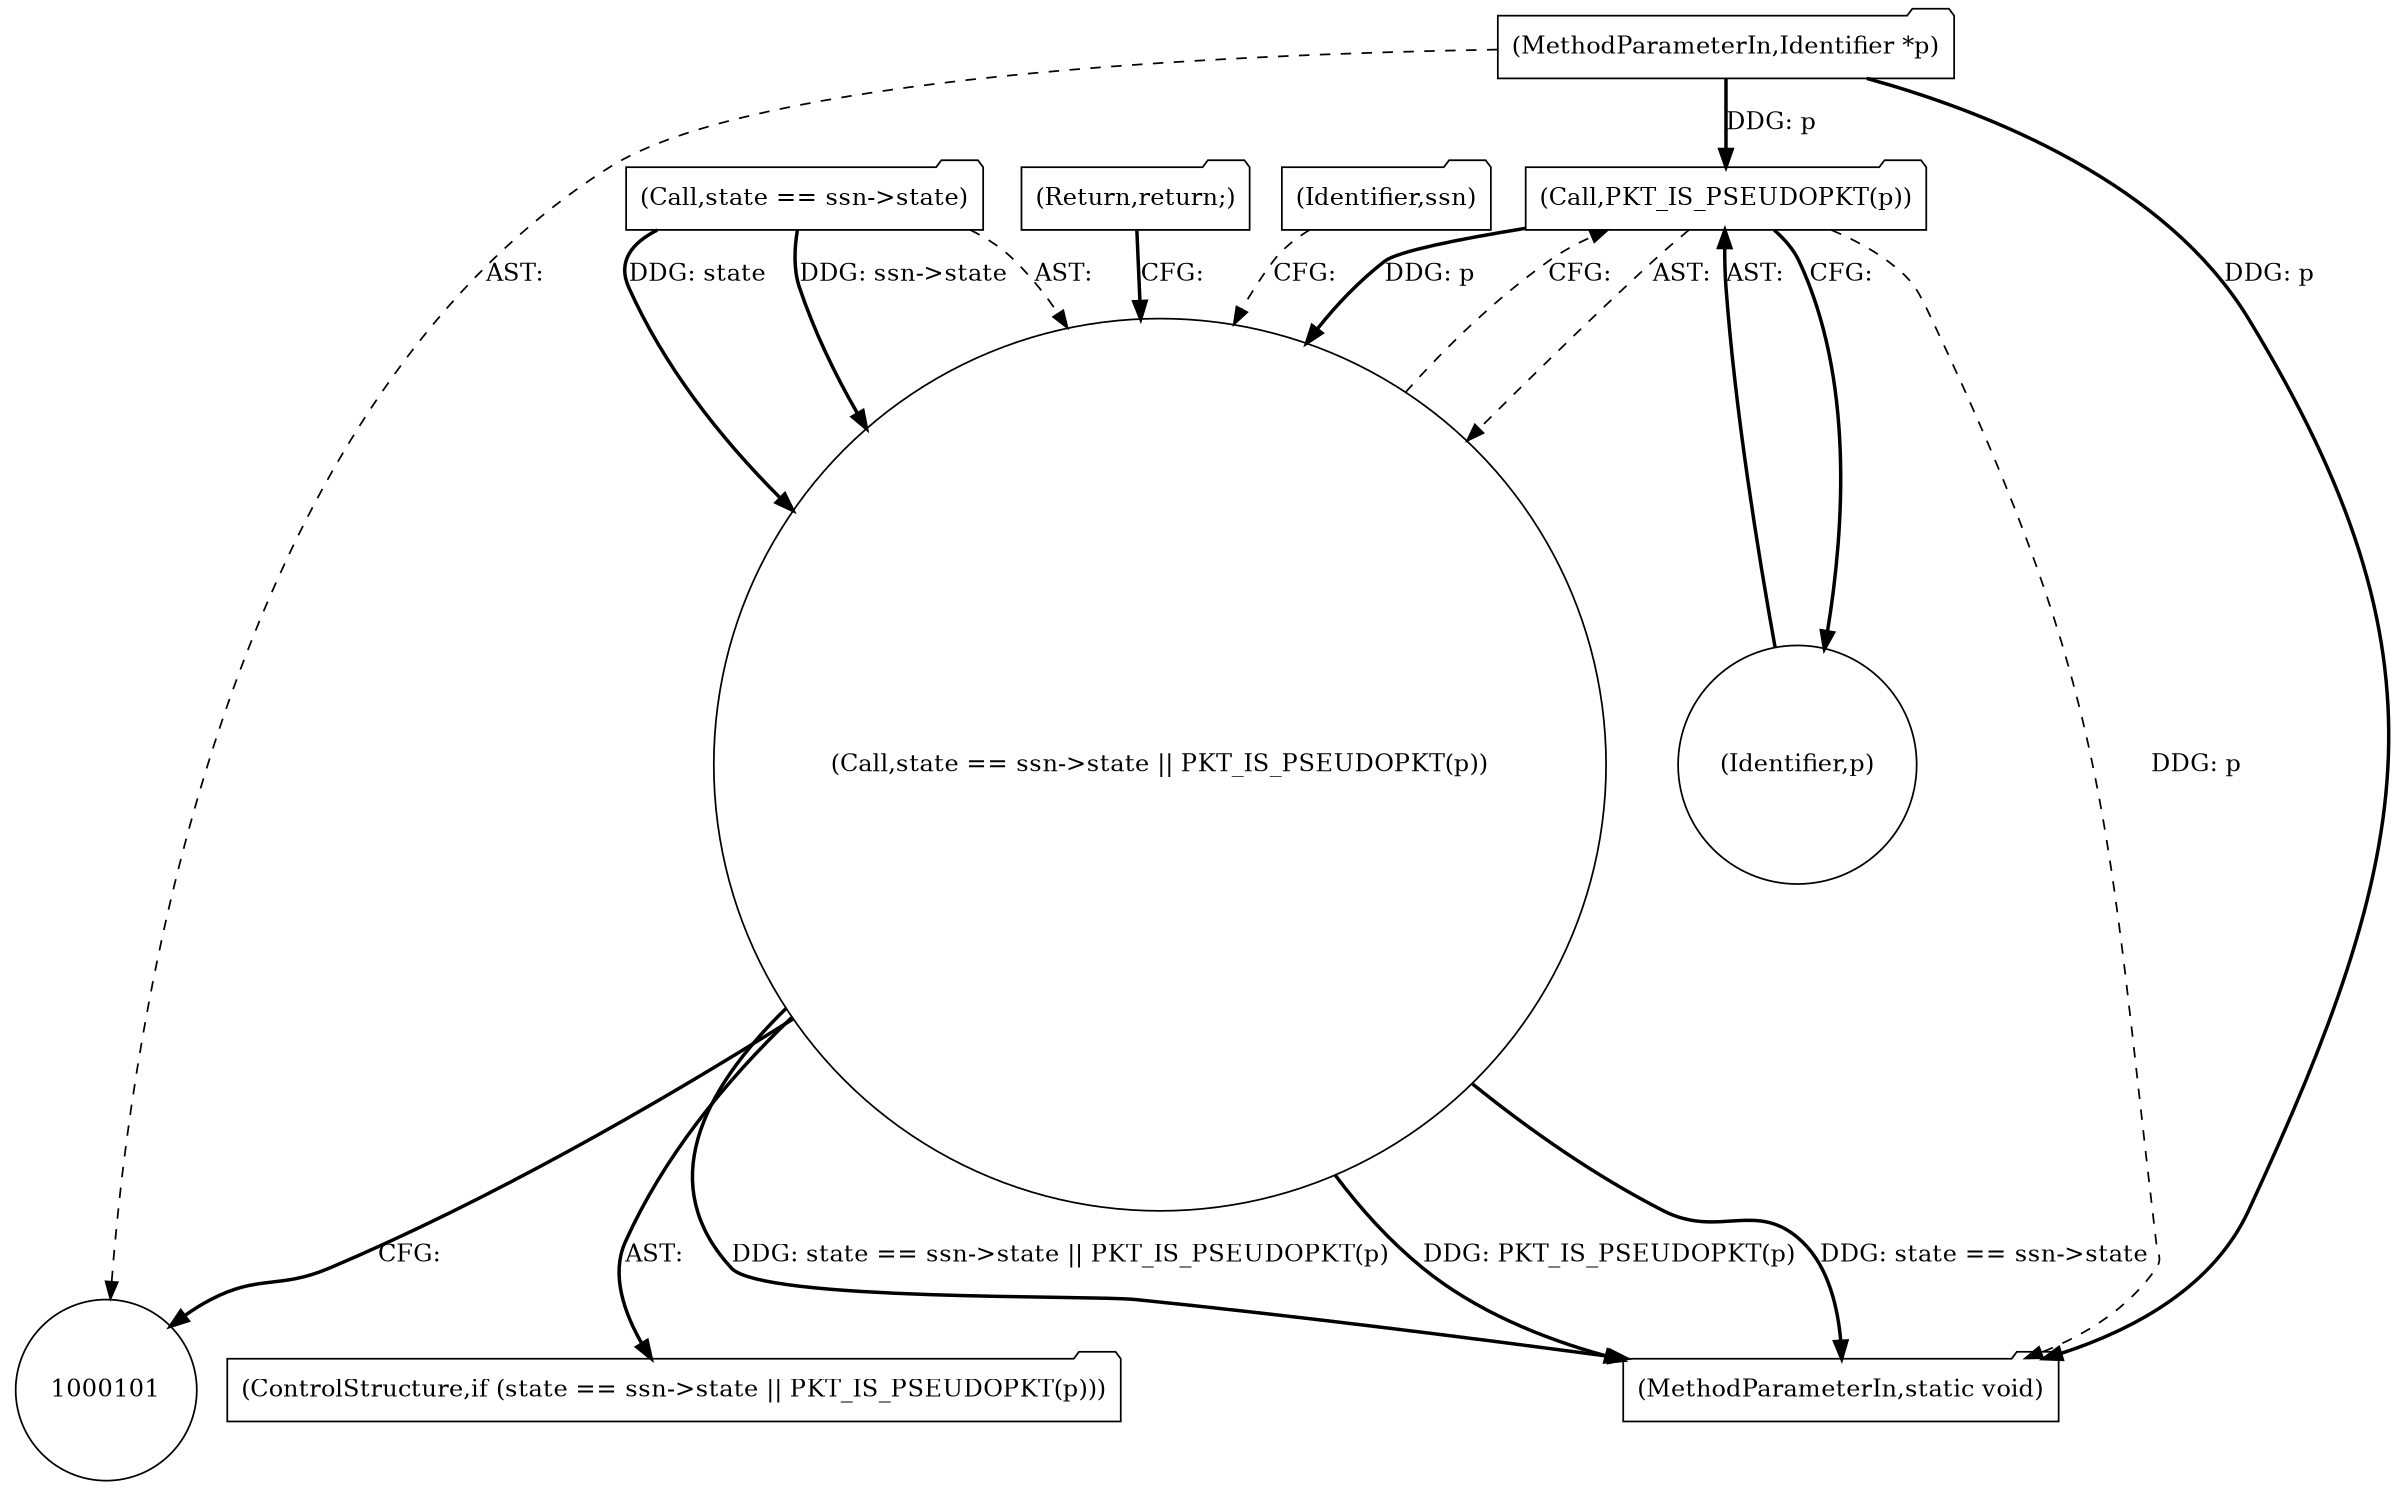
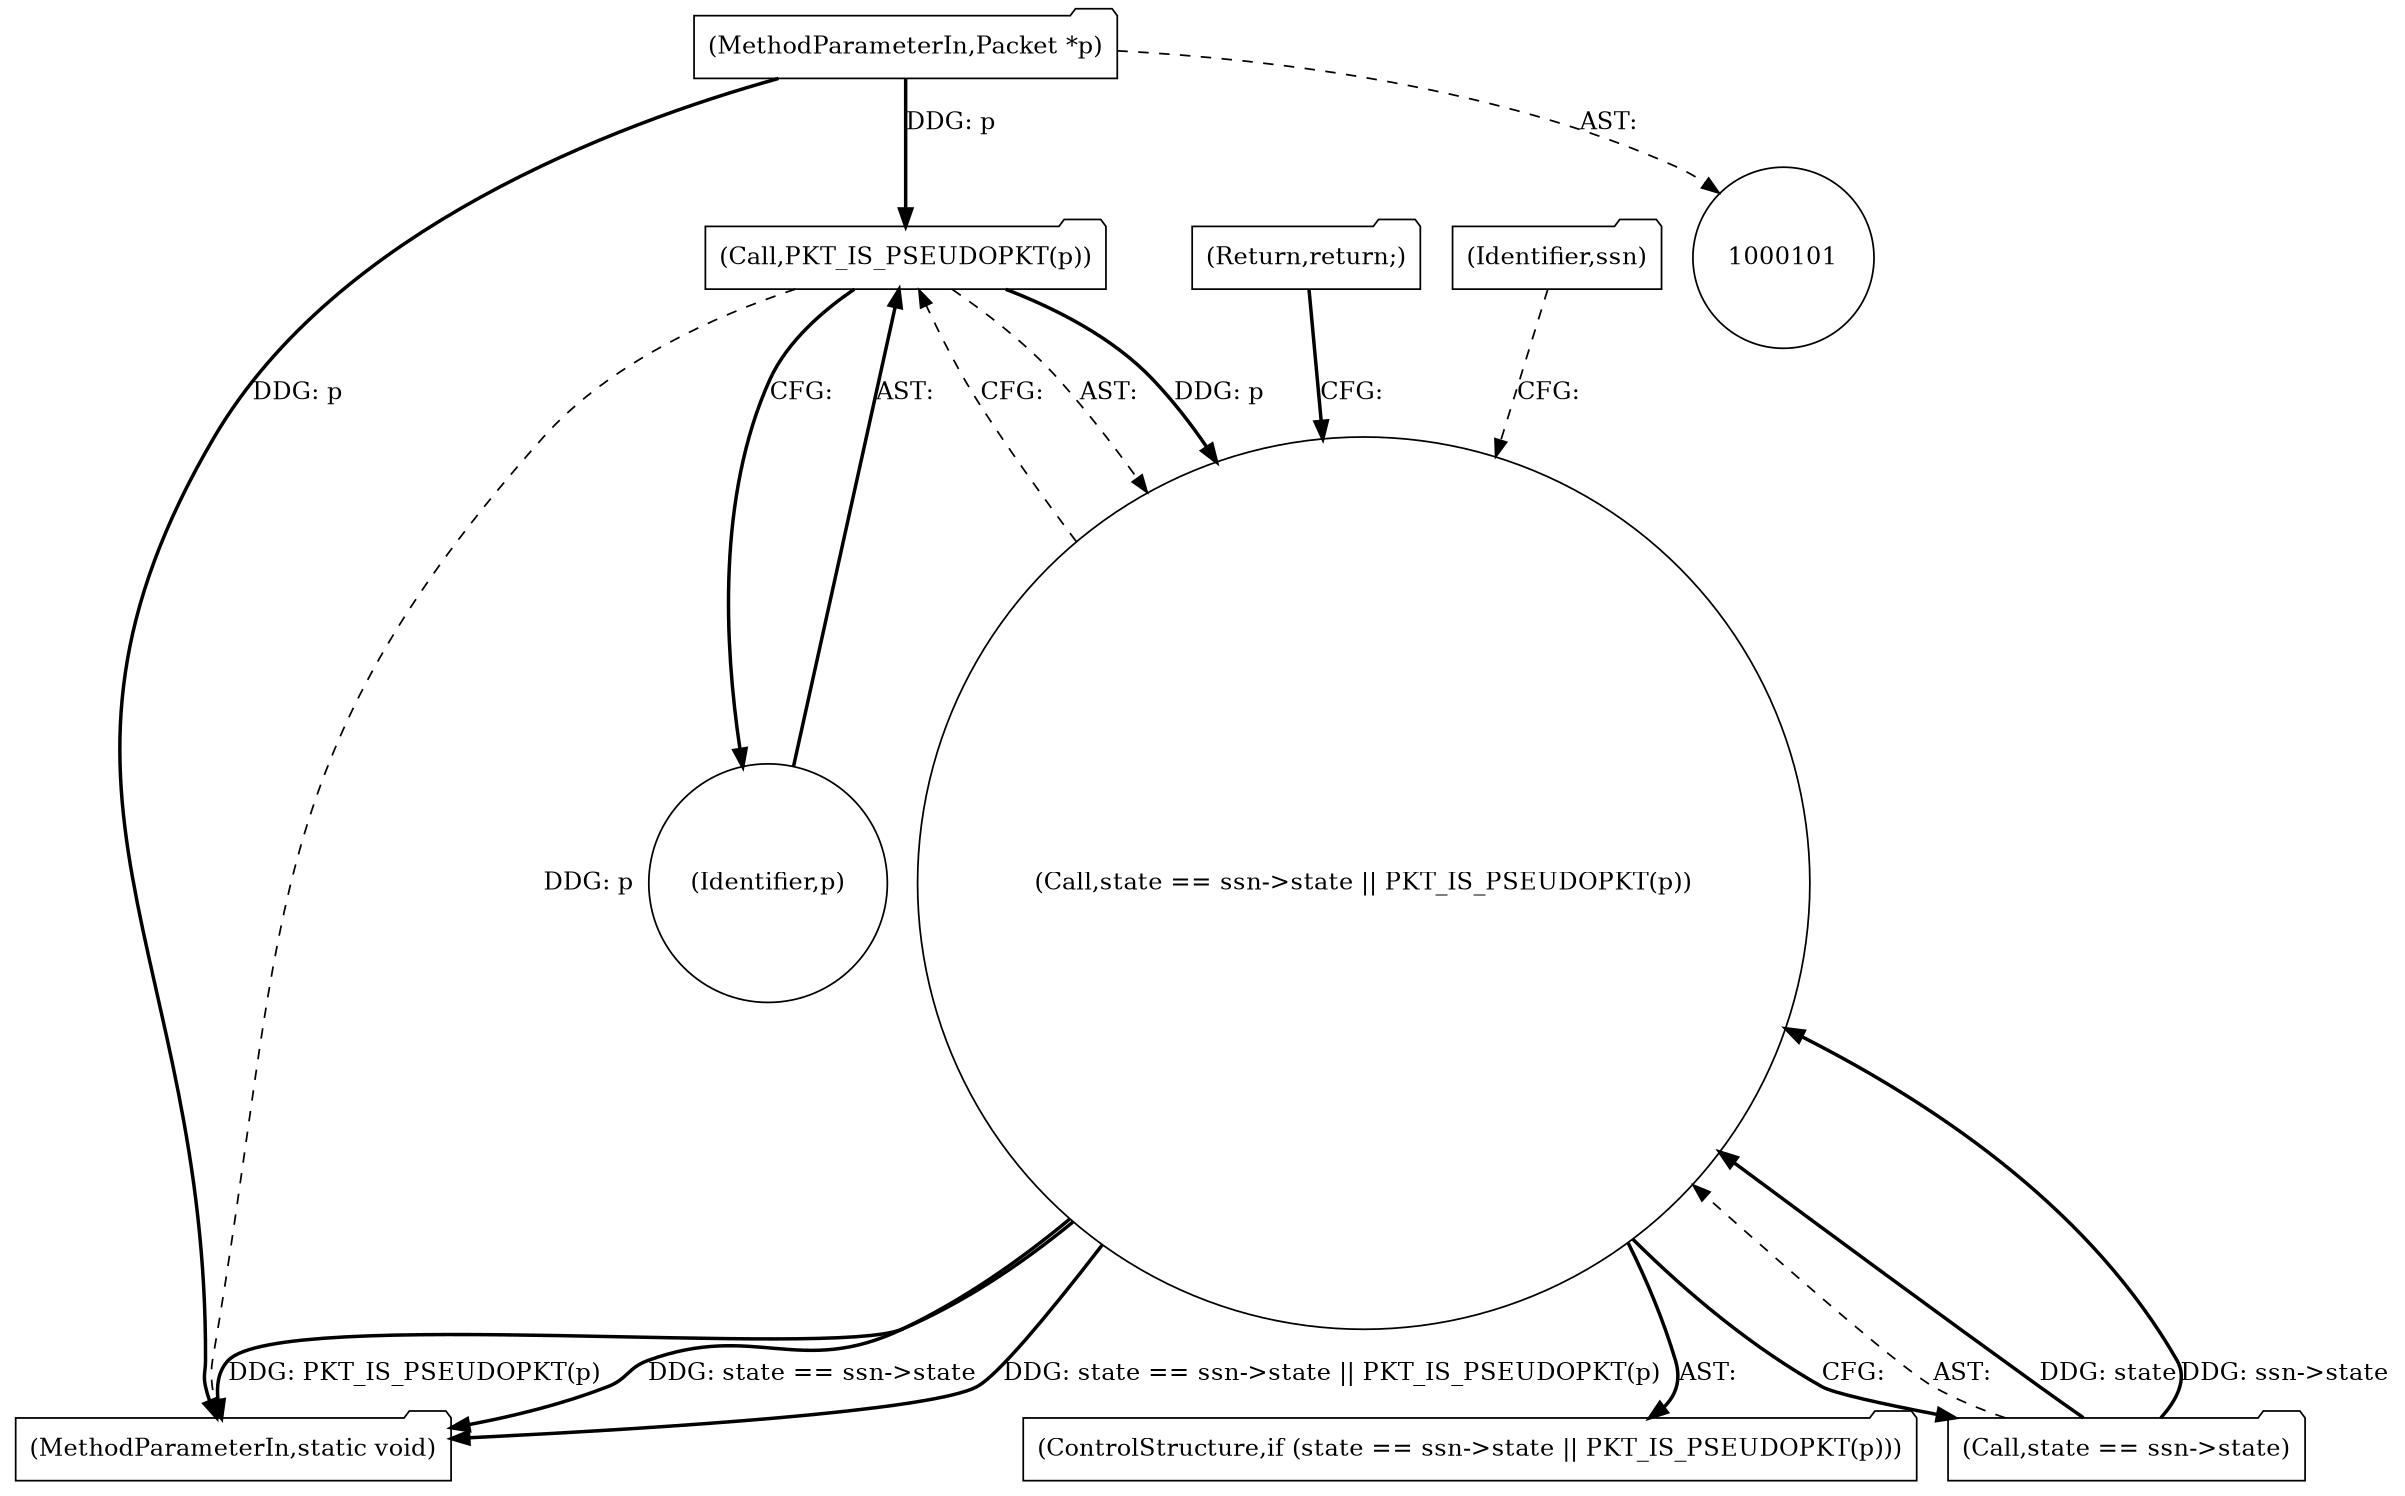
node "(MethodParameterIn,Identifier *p)": label "(MethodParameterIn,Identifier *p)" -> "(MethodParameterIn,Packet *p)"
edge "(Call,state == ssn->state || PKT_IS_PSEUDOPKT(p))" -> "1000101": now "(Call,state == ssn->state || PKT_IS_PSEUDOPKT(p))" -> "(Call,state == ssn->state)"
